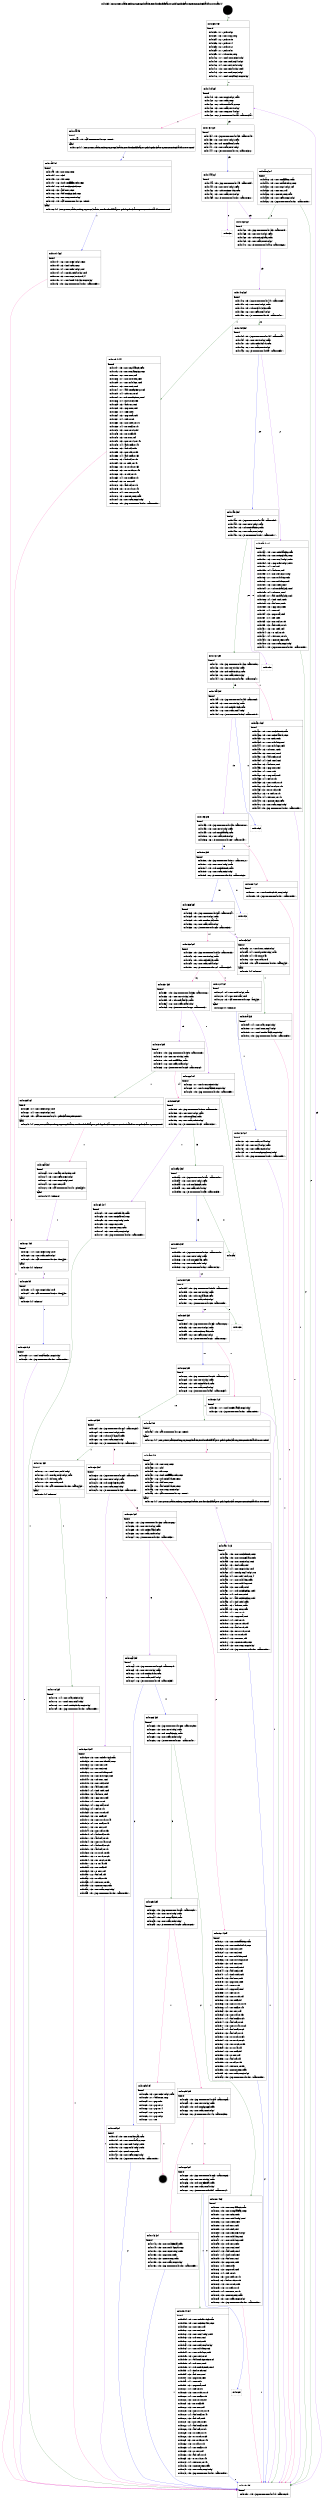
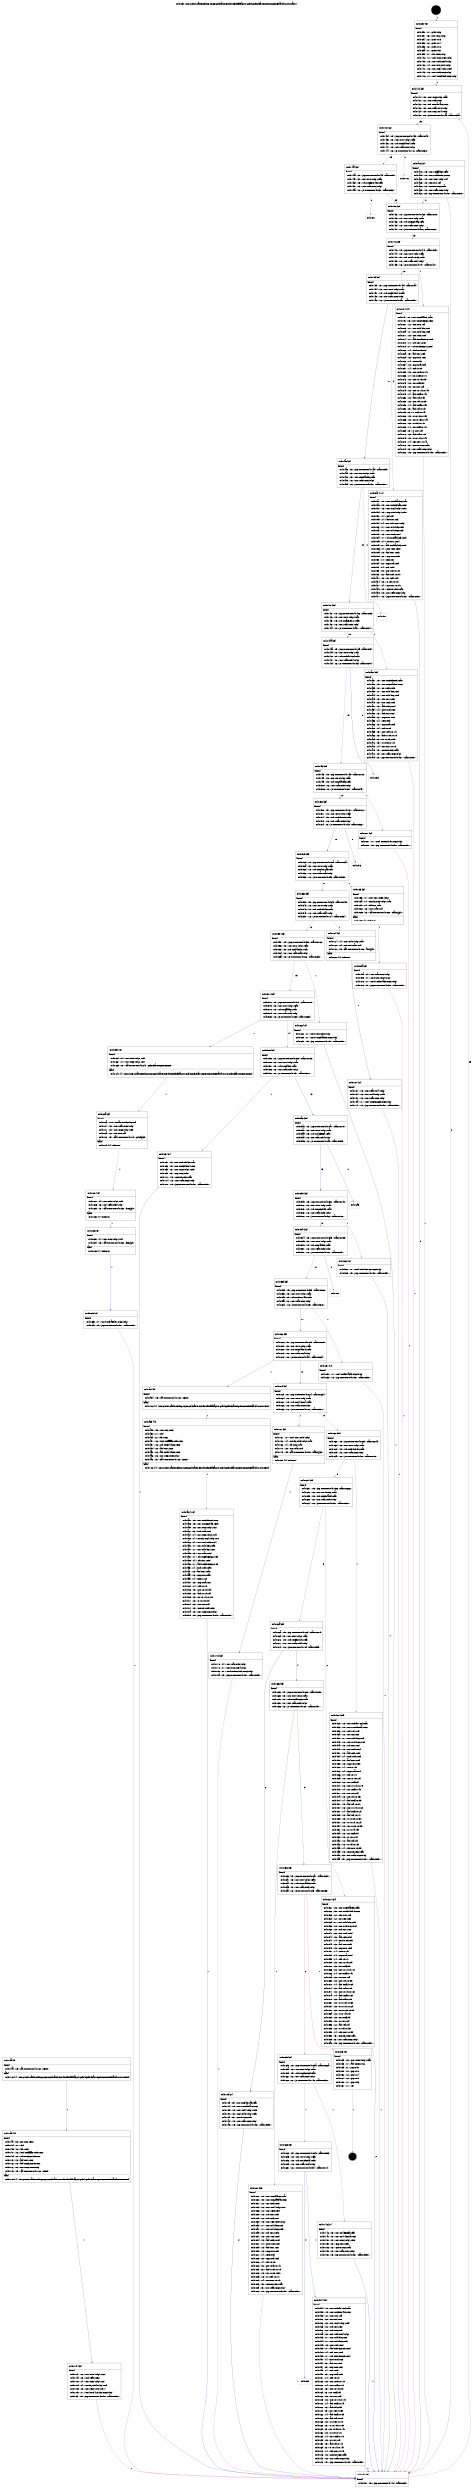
edge "0x40141d [23]" -> "0x4017aa [5]": removed, label "1"
node "0x40170c": added
node "0x401b22 [12]": added
